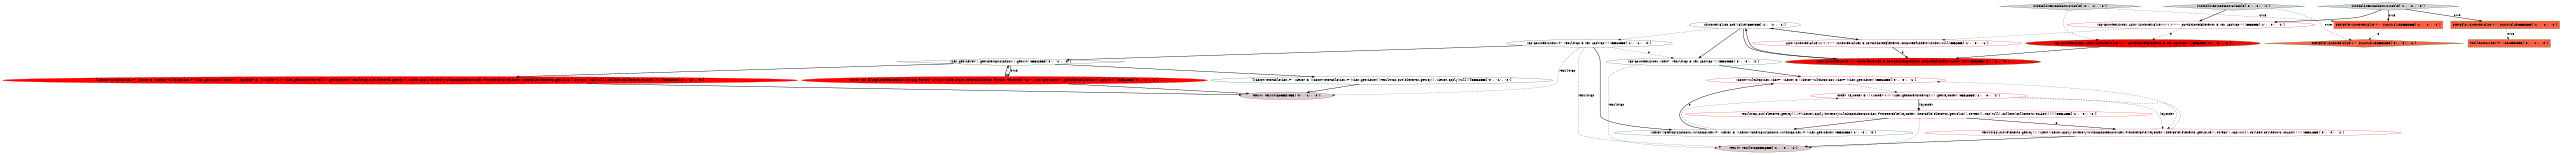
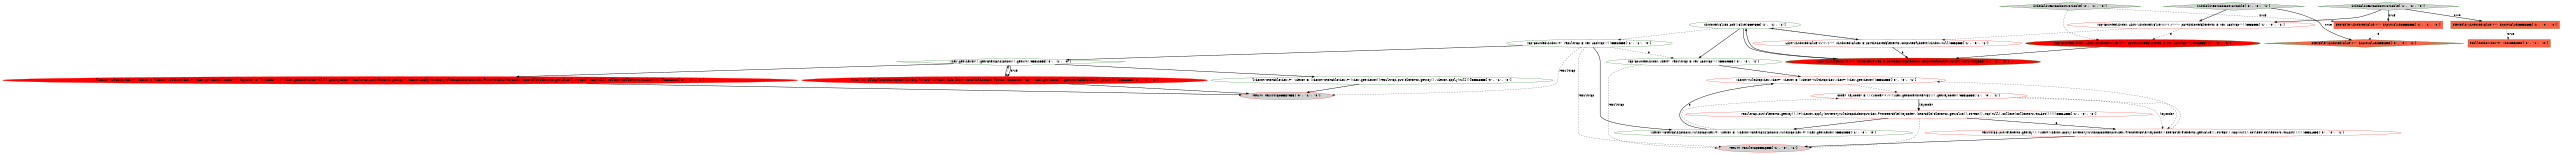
edge "initializeBroadcastVariable['0', '0', '1']" -> "Iterable<WindowedValue<?>> inputValues@@@2@@@['0', '0', '1']": style dashed -> bold
